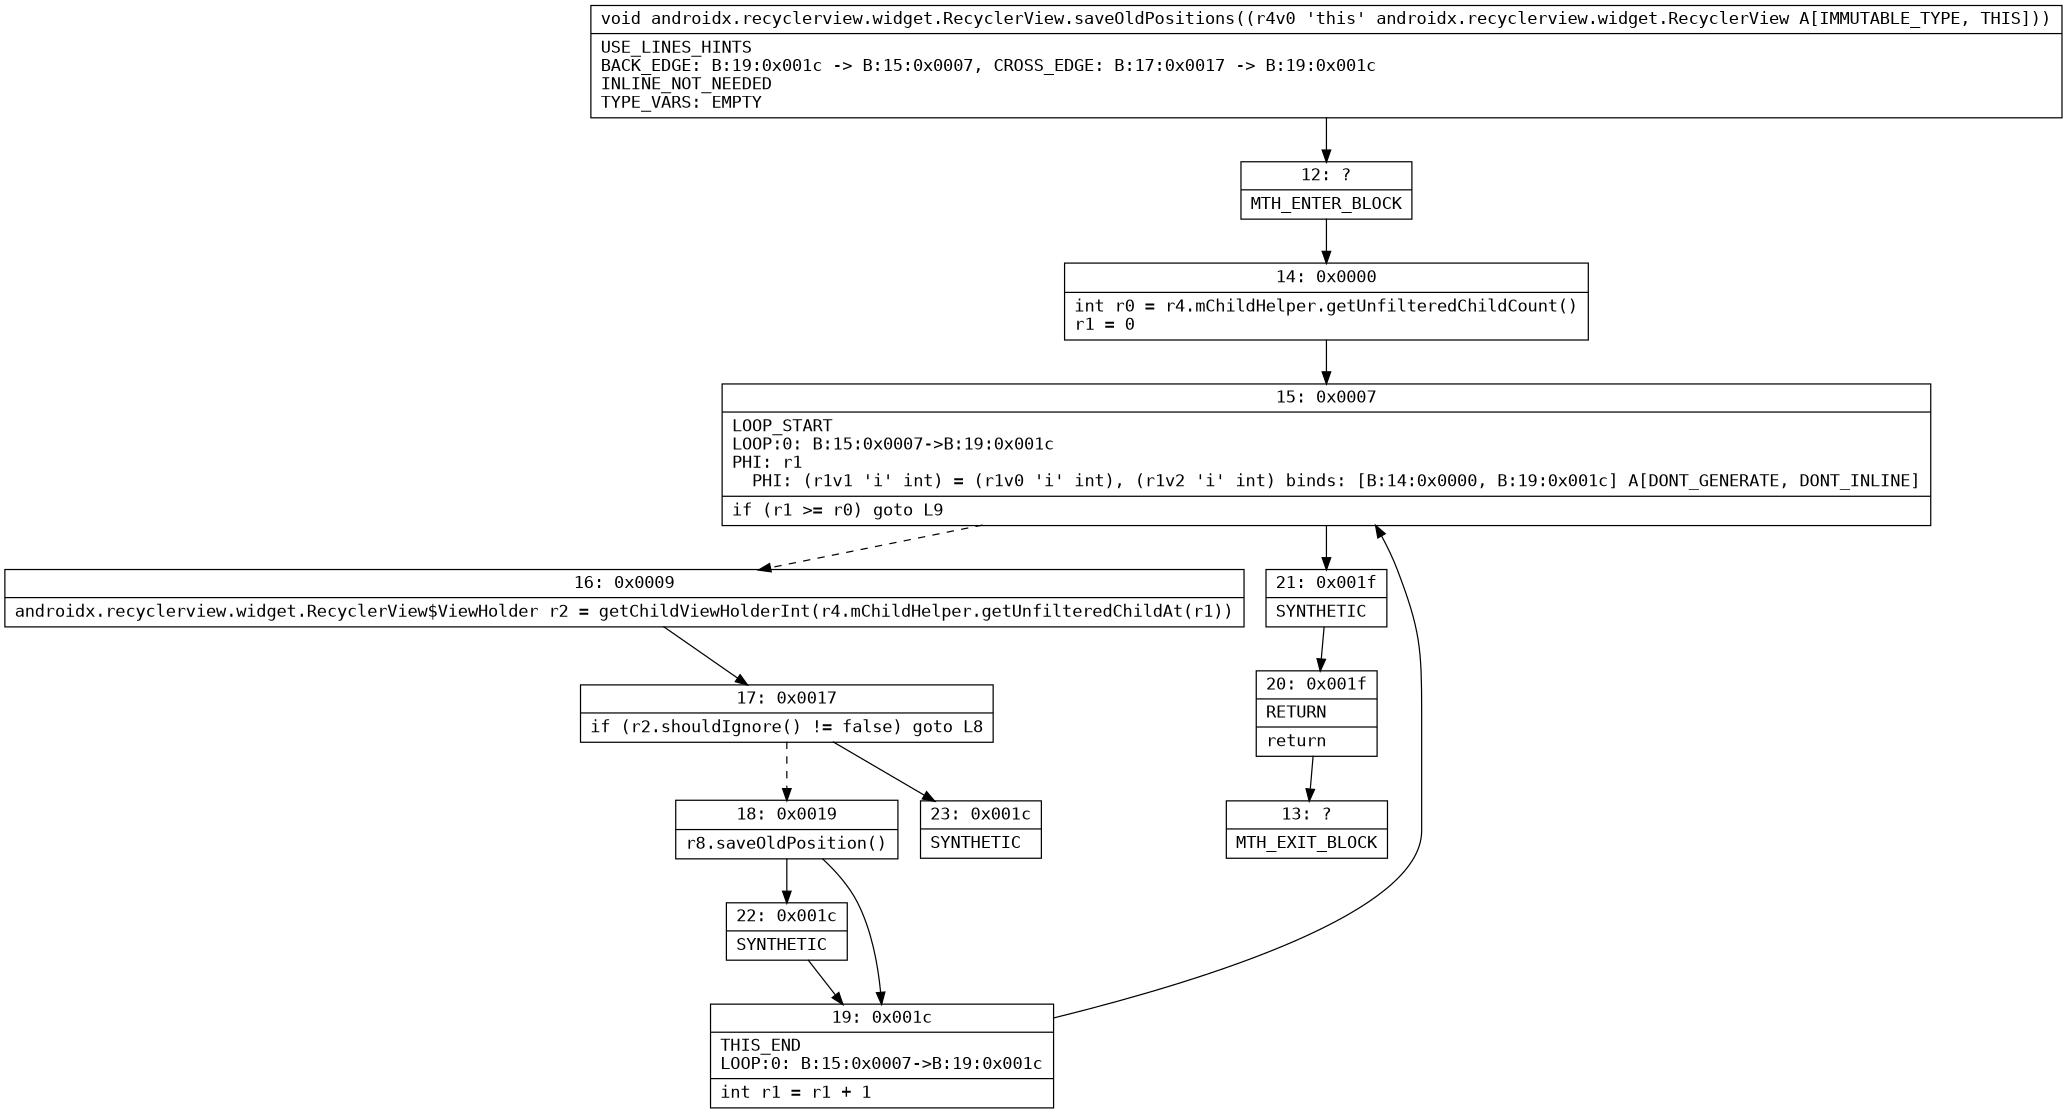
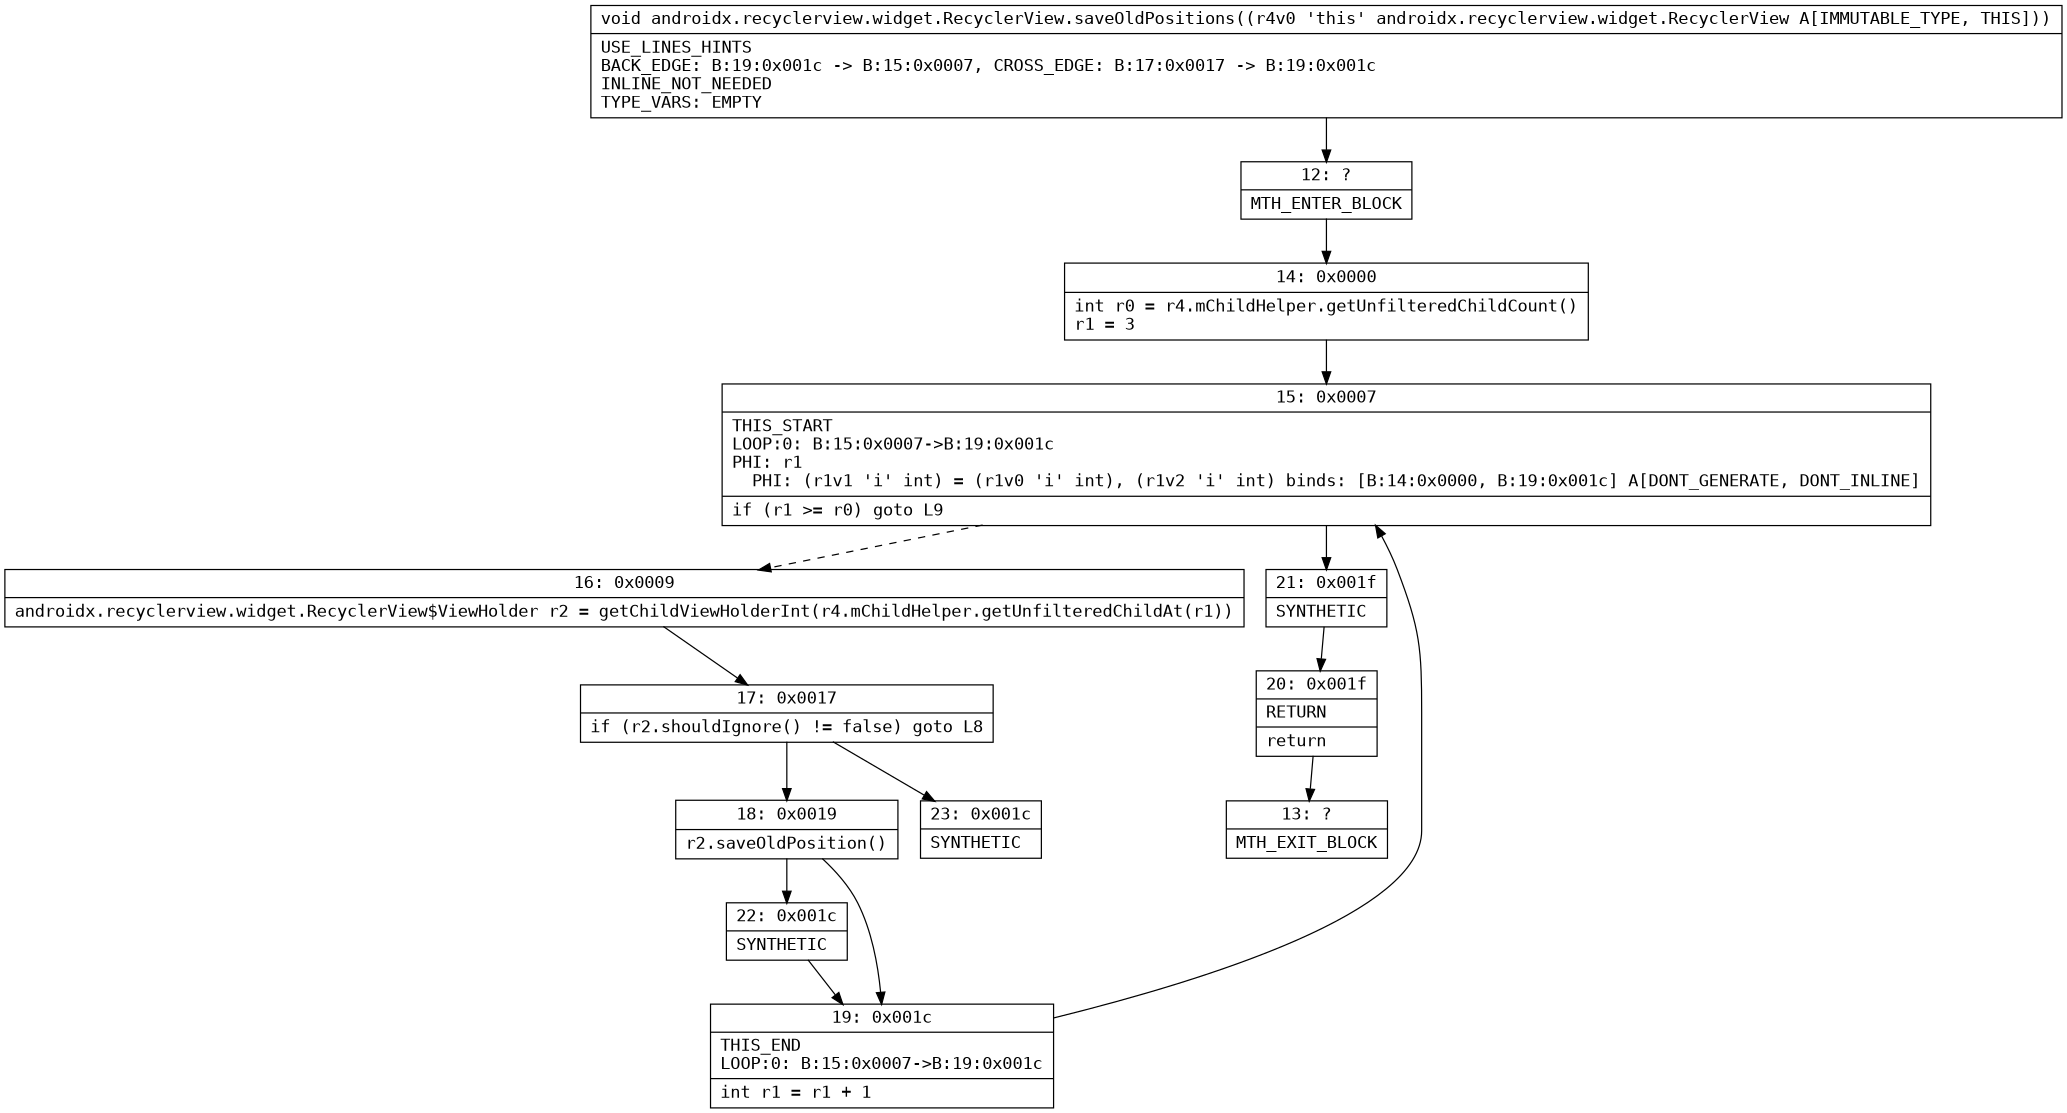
node "14: 0x0000": text "r1 = 0" -> "r1 = 3"
node "15: 0x0007": text "LOOP_START" -> "THIS_START"
edge "17: 0x0017" -> "18: 0x0019": style dashed -> solid
node "18: 0x0019": text "r8.saveOldPosition()" -> "r2.saveOldPosition()"
